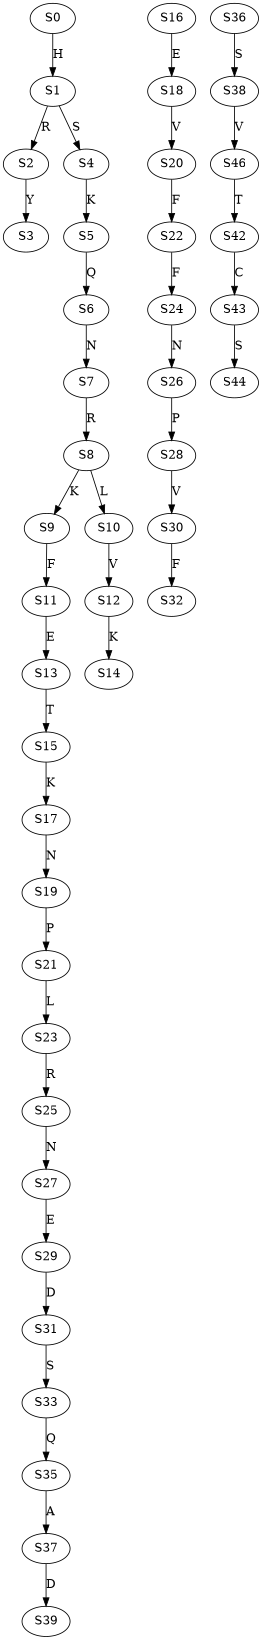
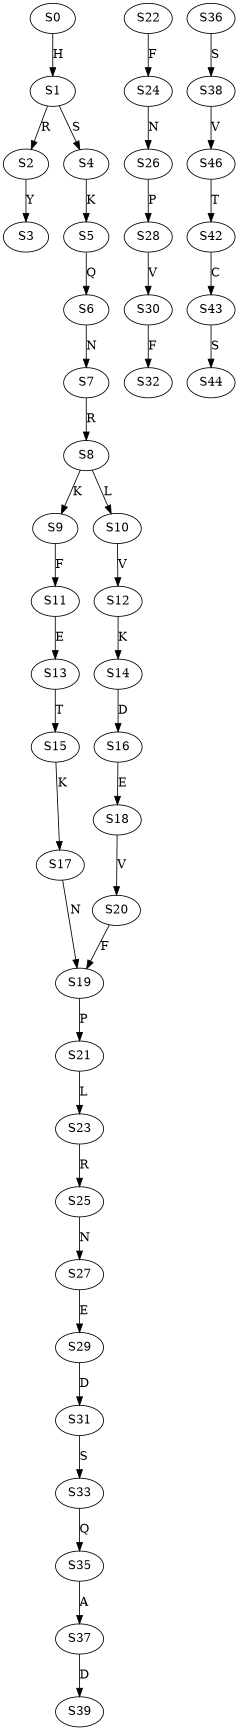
edge "S20" -> "S22": now "S20" -> "S19"
edge "S14" -> "S16": added, label "D"
